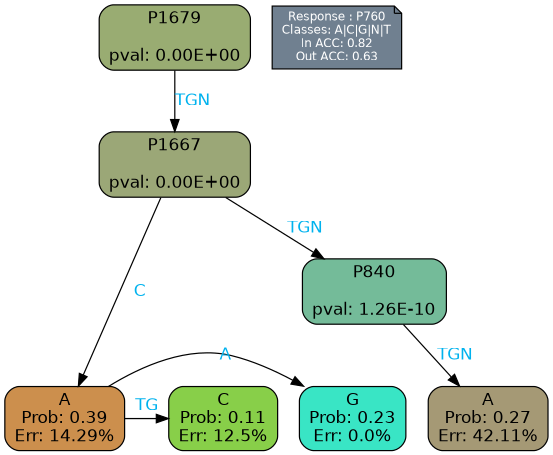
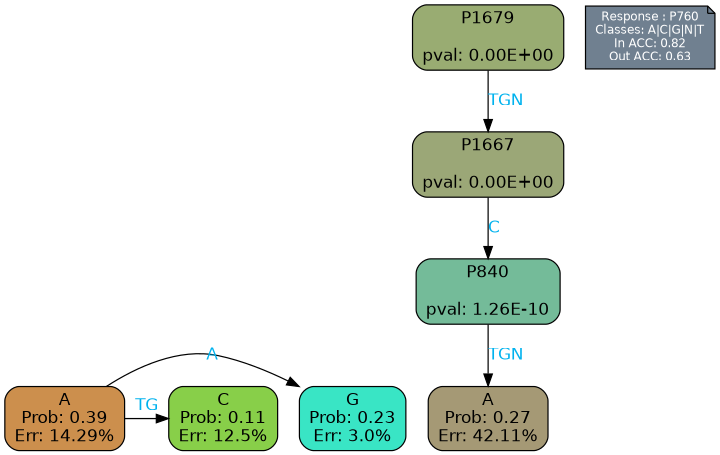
edge "P1667 pval: 0.00E+00" -> "P840 pval: 1.26E-10": label "TGN" -> "C"
edge "P1667 pval: 0.00E+00" -> "A Prob: 0.39 Err: 14.29%": removed, label "C"
node "G Prob: 0.23 Err: 0.0%": label "G Prob: 0.23 Err: 0.0%" -> "G Prob: 0.23 Err: 3.0%"
